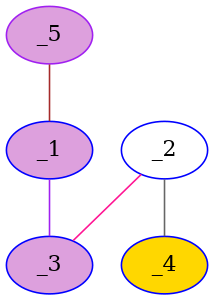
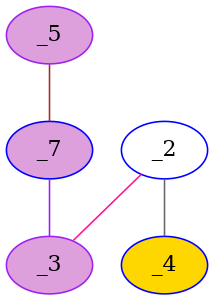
node "_1": label "_1" -> "_7"
node "_3": color blue -> purple
